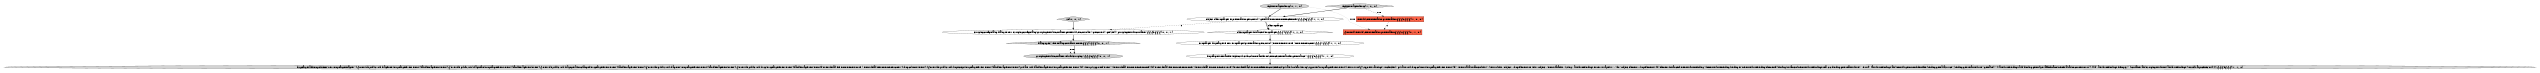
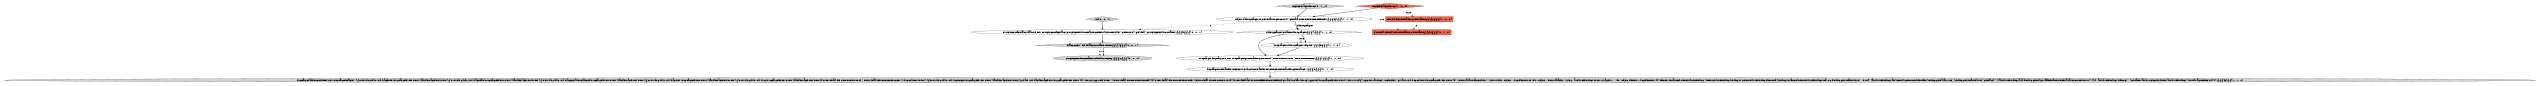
node "registerDragAndDrop['0', '1', '0']": shape ellipse -> diamond
node "registerDragAndDrop['1', '0', '0']": fillcolor lightgray -> tomato
node "((DropTarget)oldDropTarget).dispose()@@@5@@@['1', '1', '0']": added
